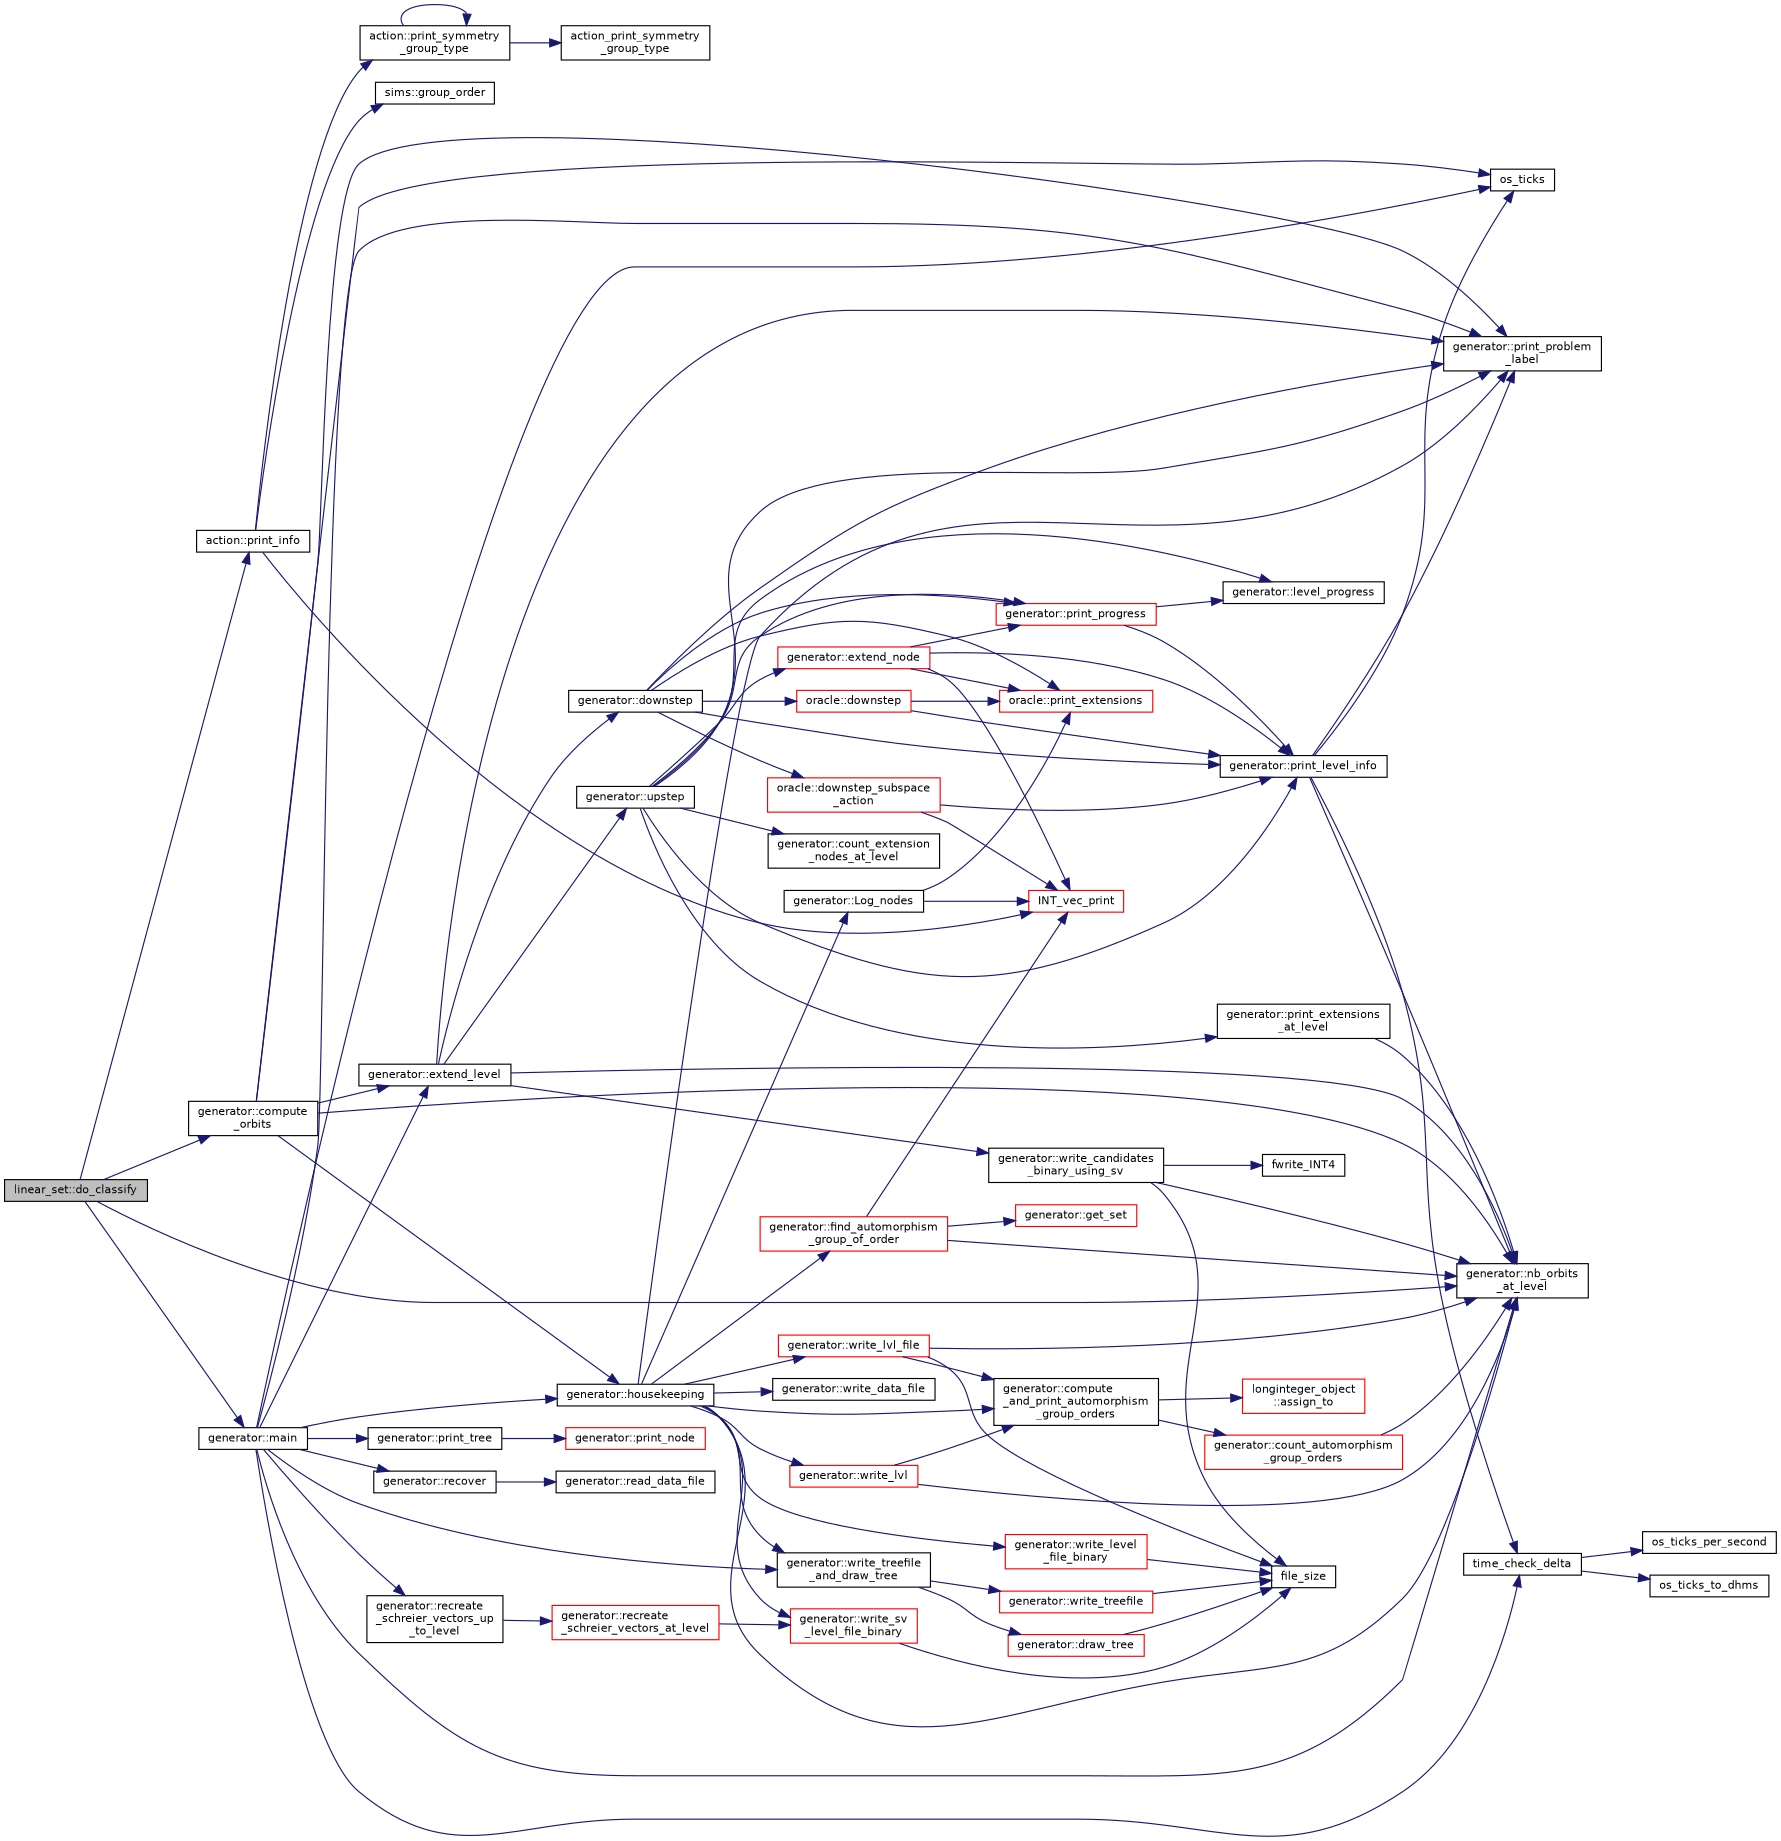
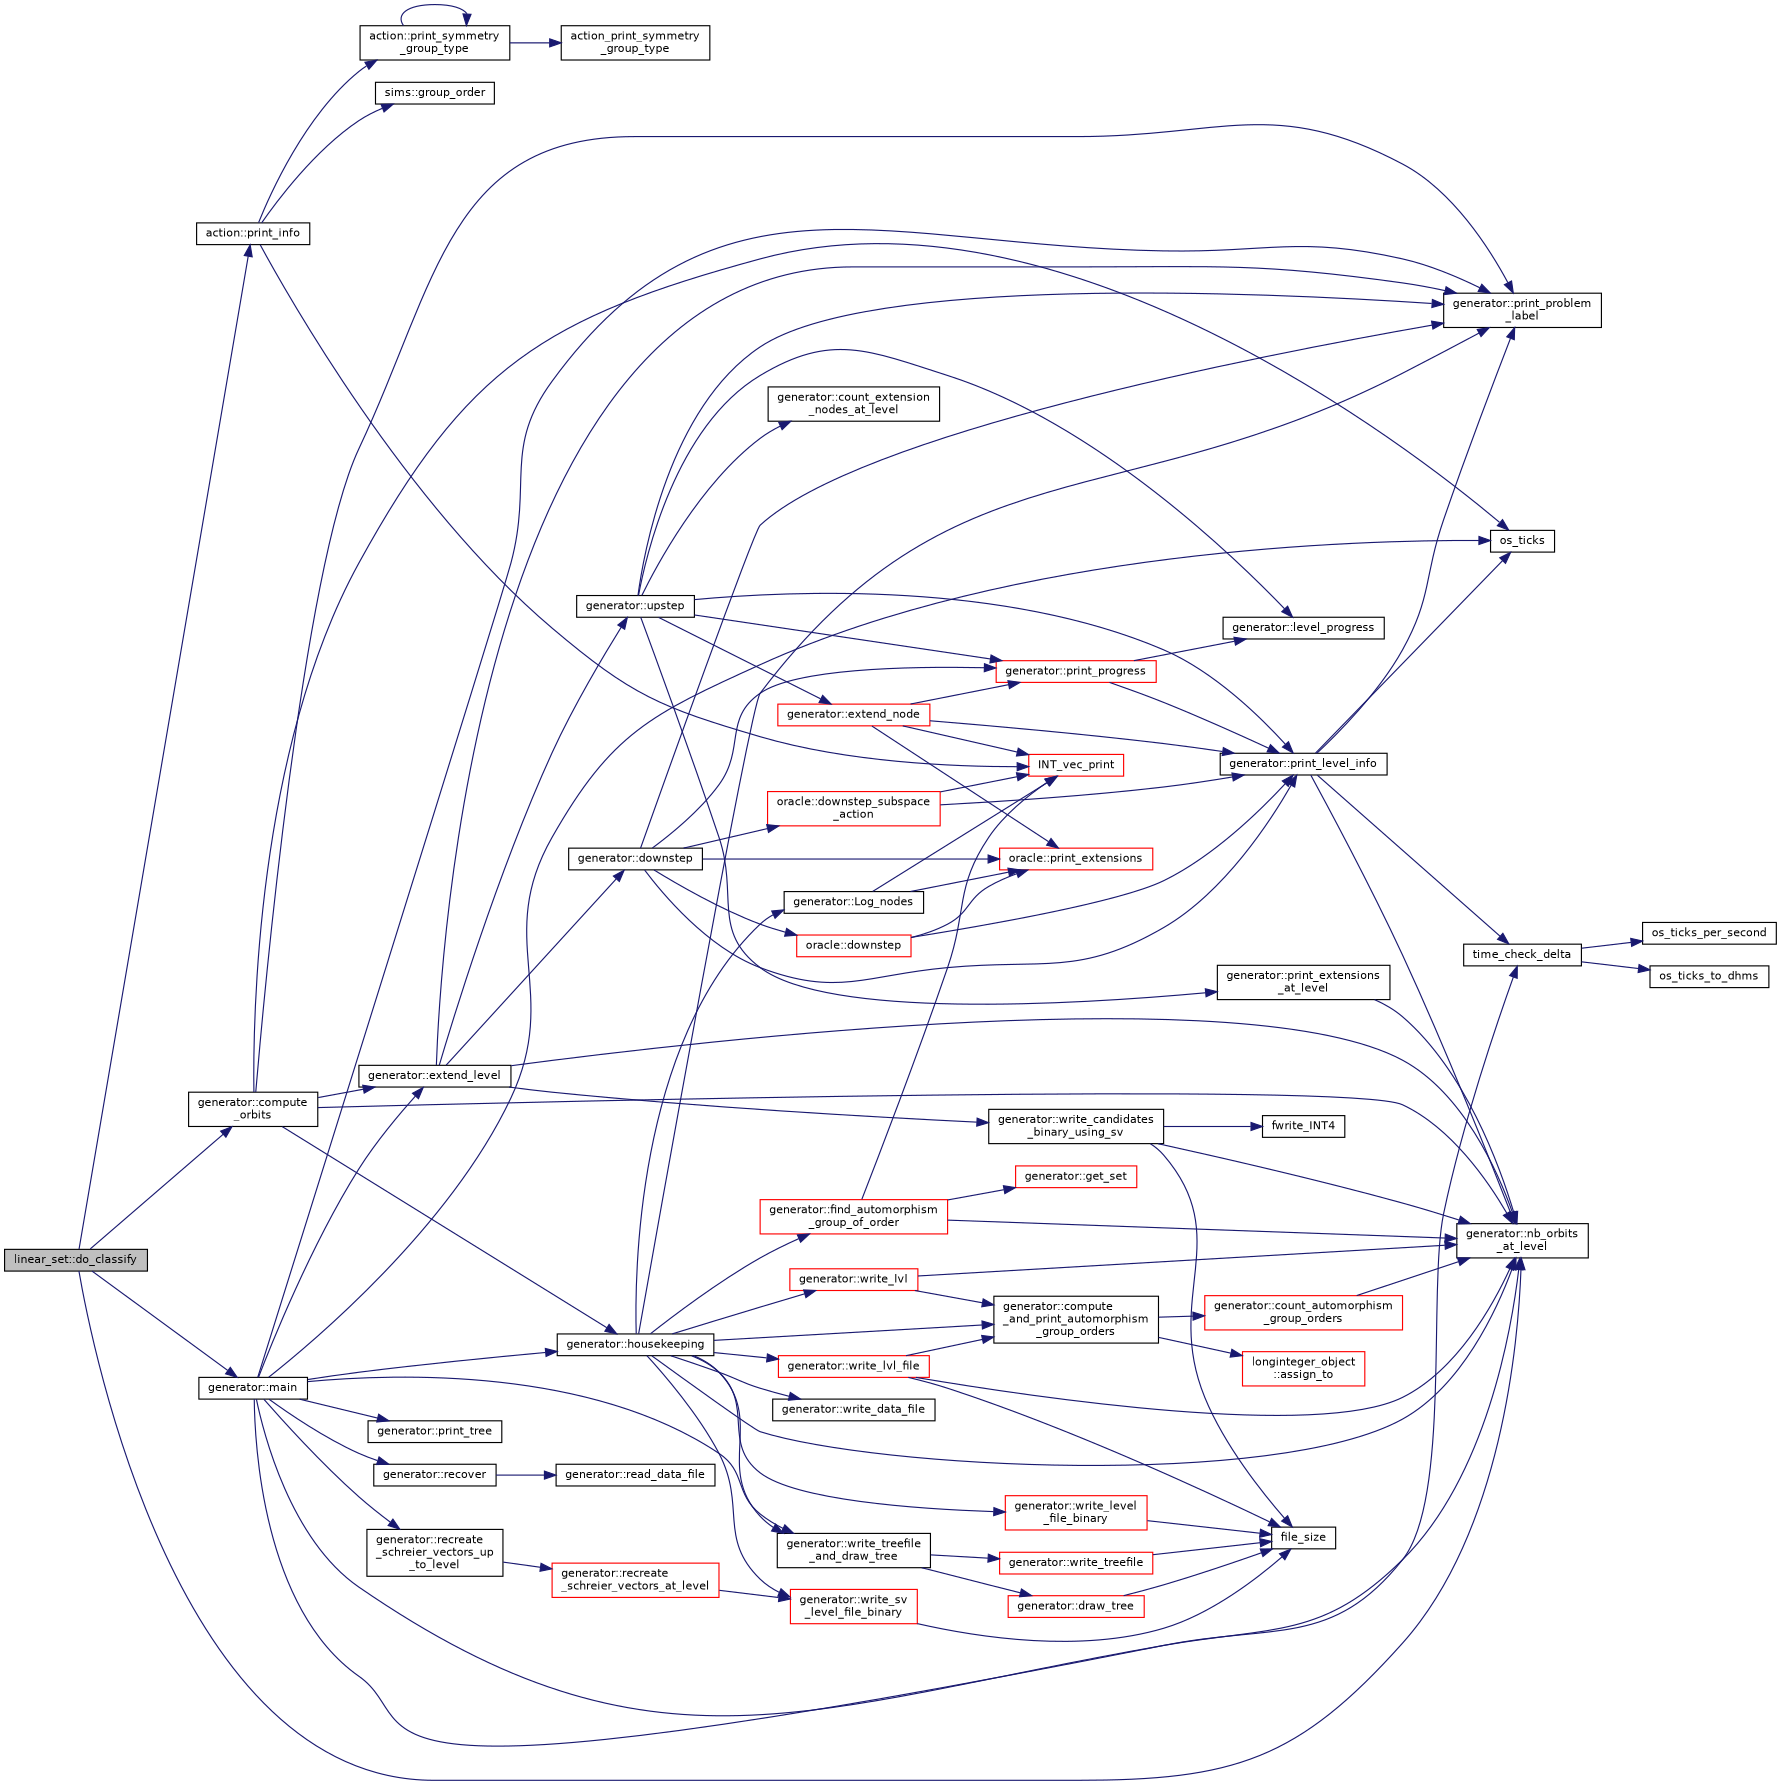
node "generator::print_node": removed
